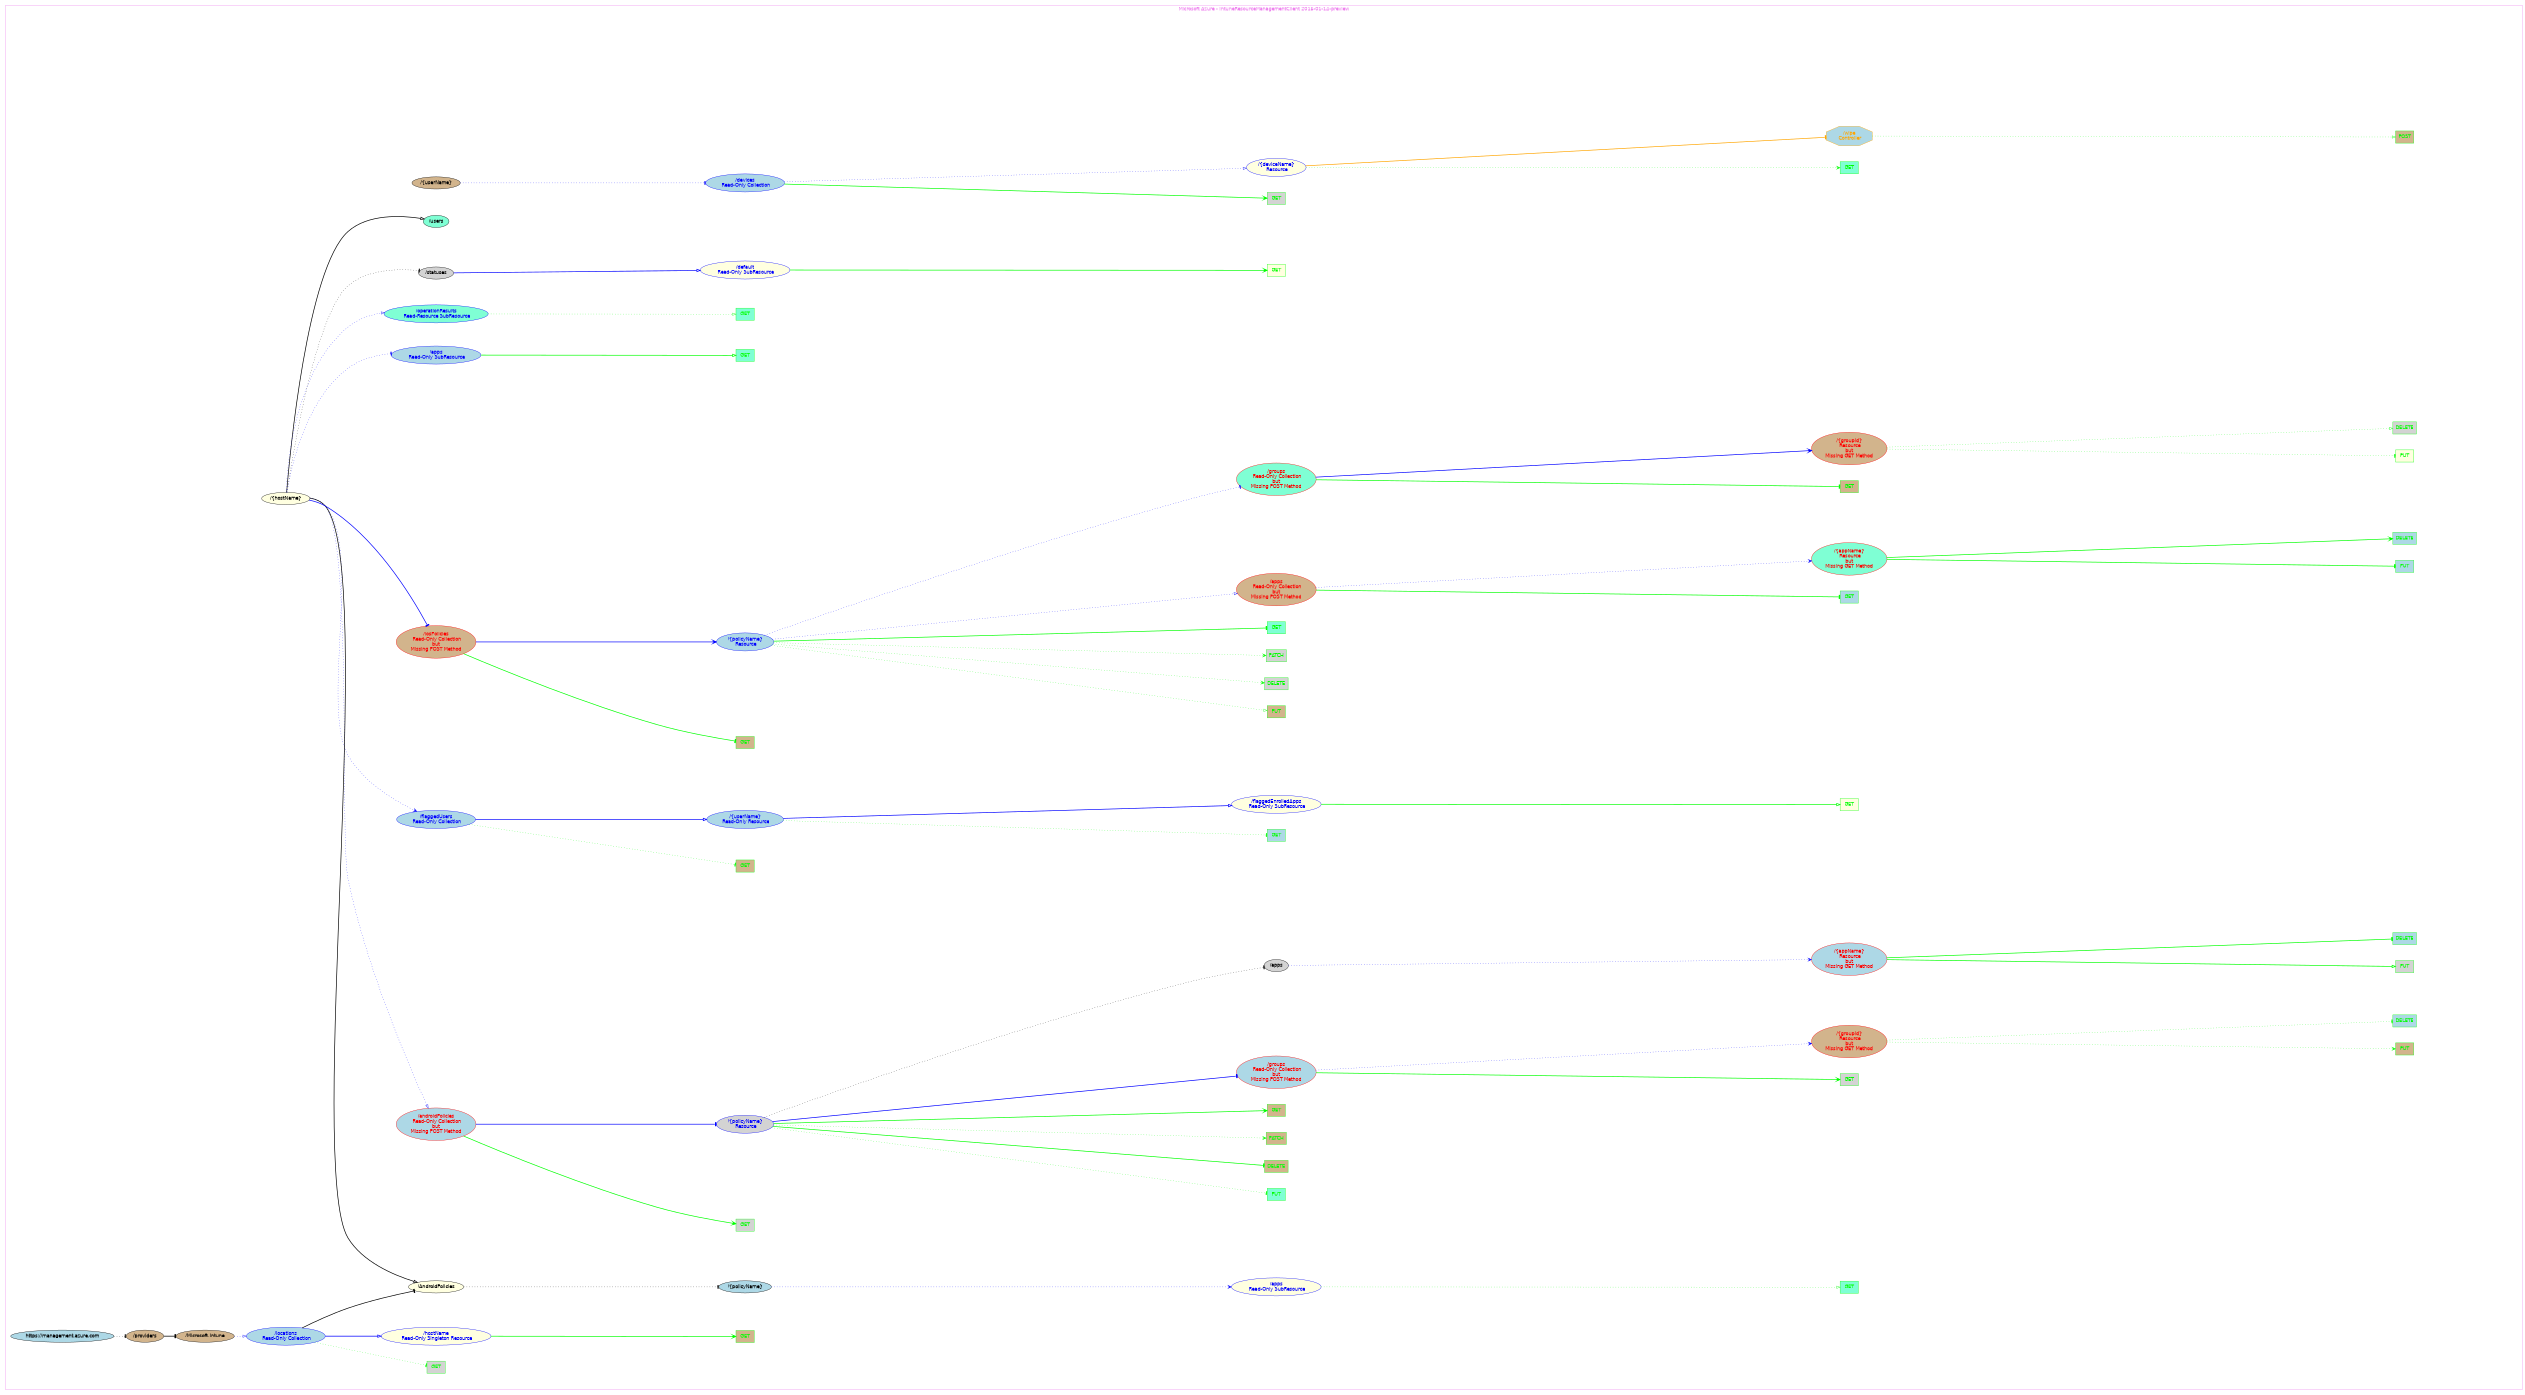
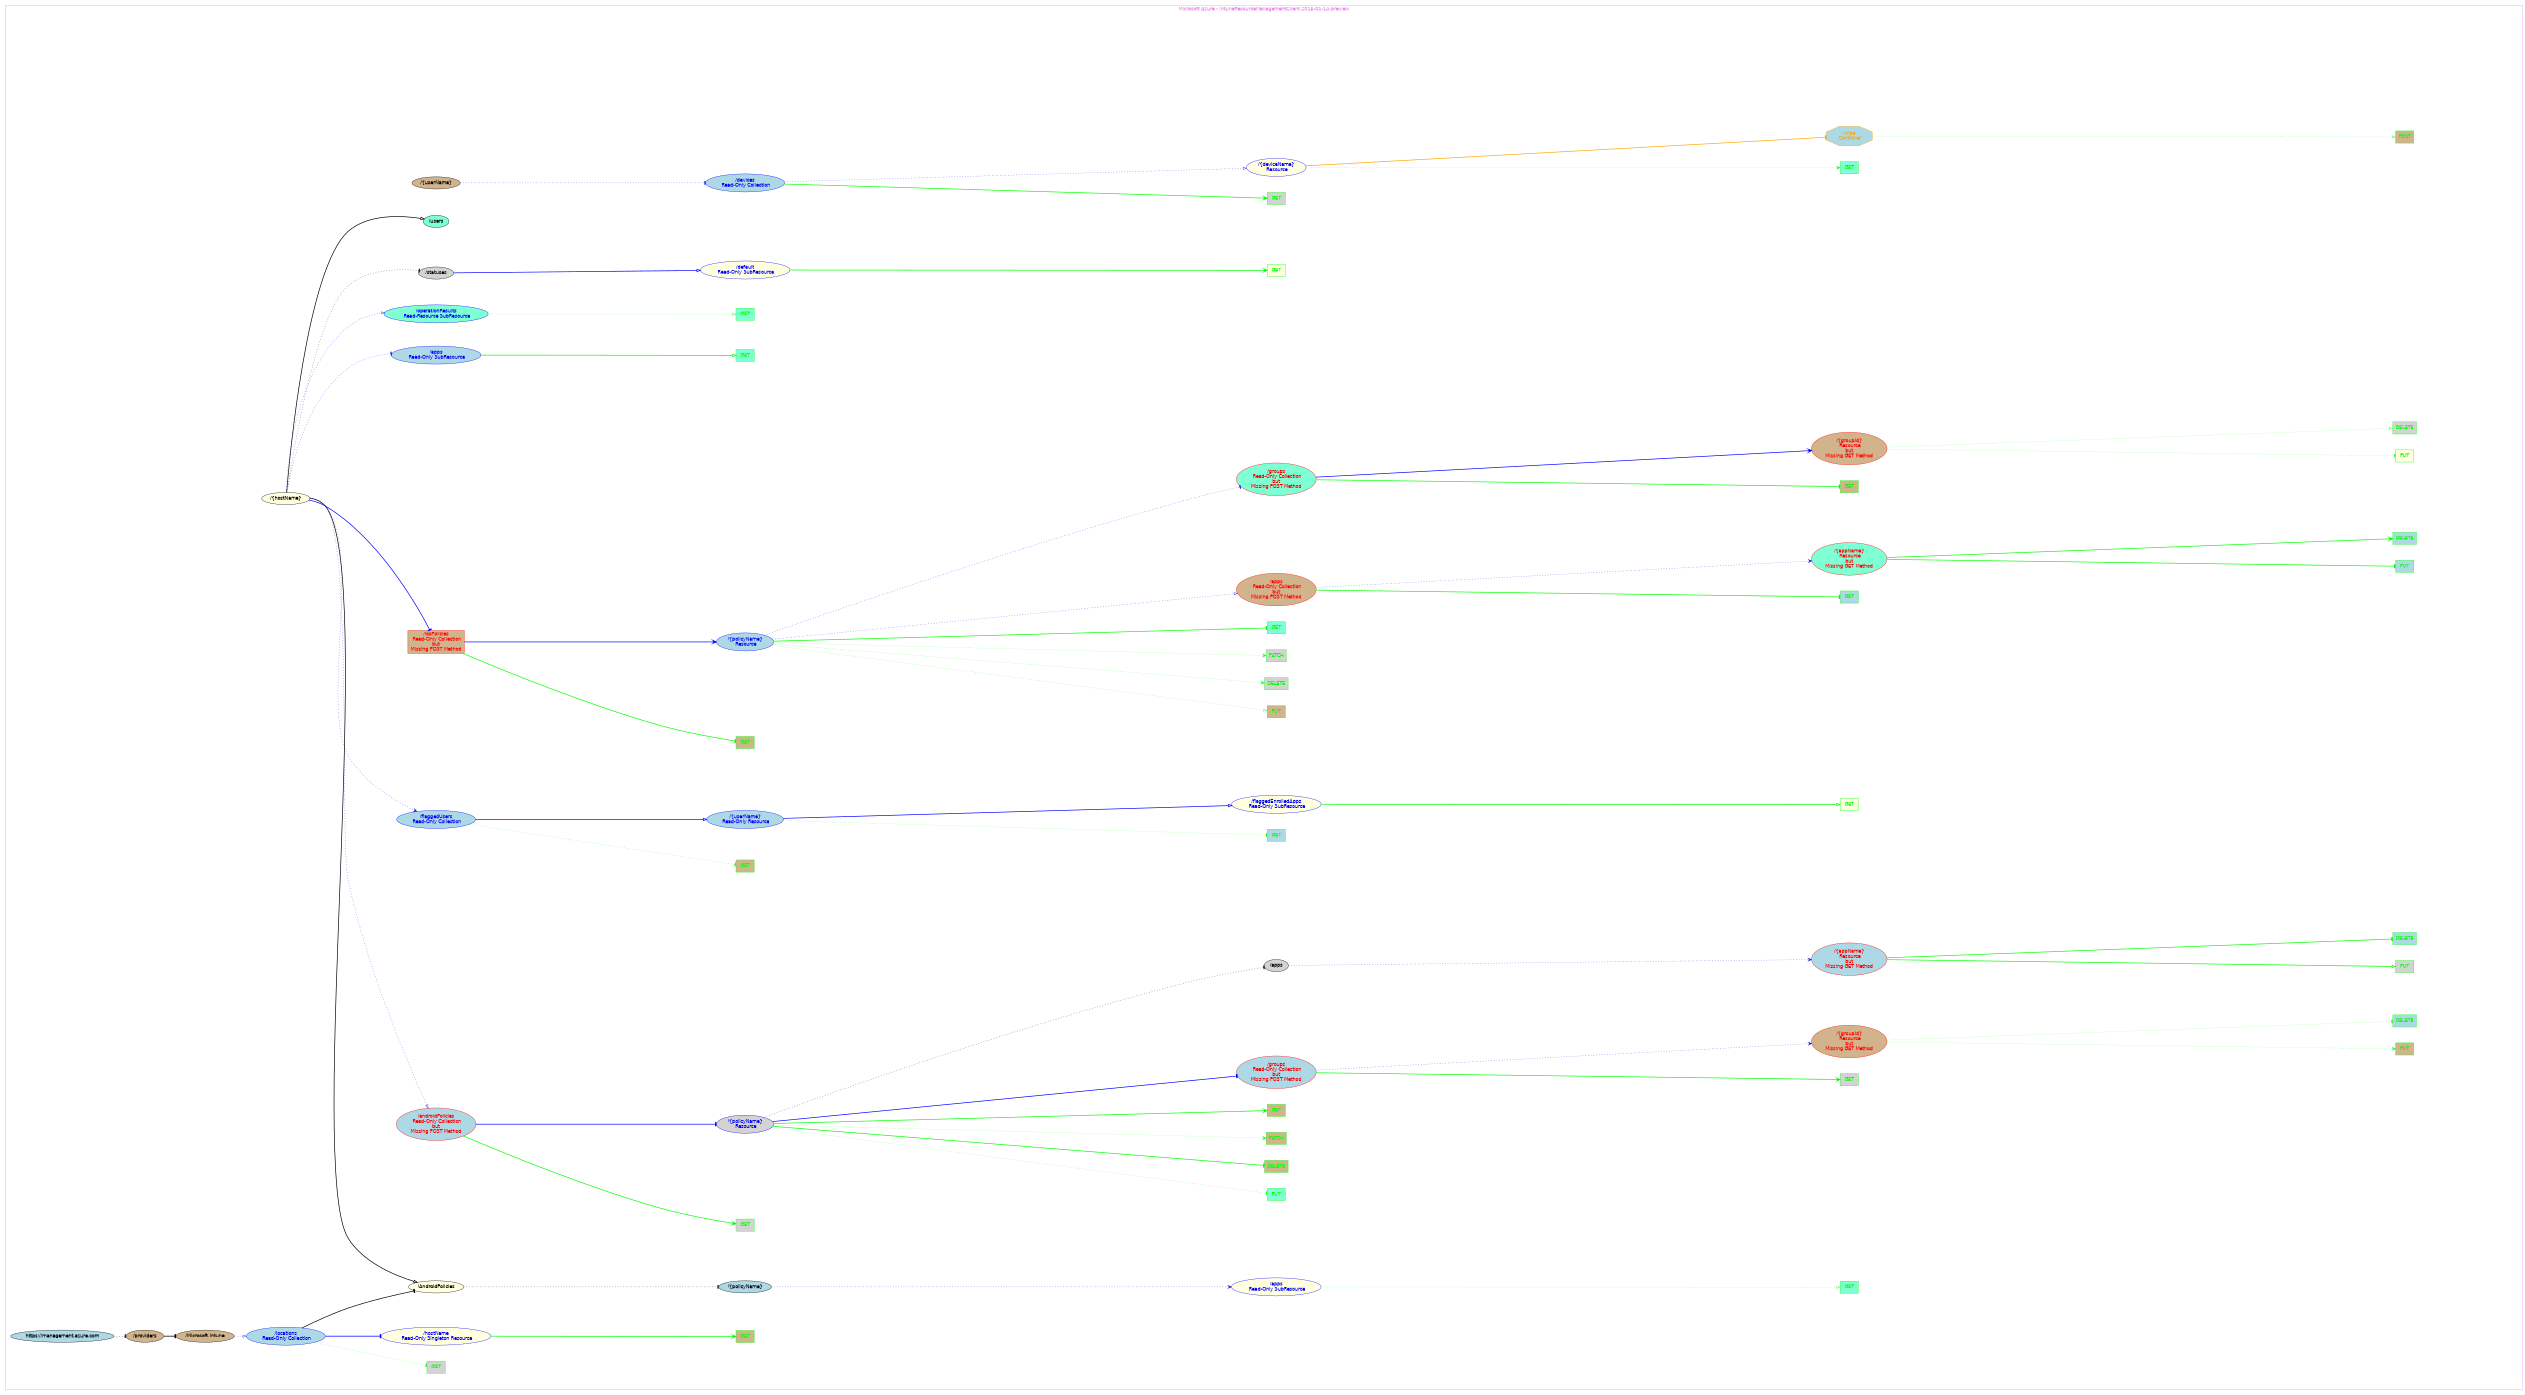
node "/iosPolicies Read-Only Collection but Missing POST Method": shape ellipse -> box
edge "/locations Read-Only Collection" -> "/hostName Read-Only Singleton Resource": arrowhead onormal -> tee
